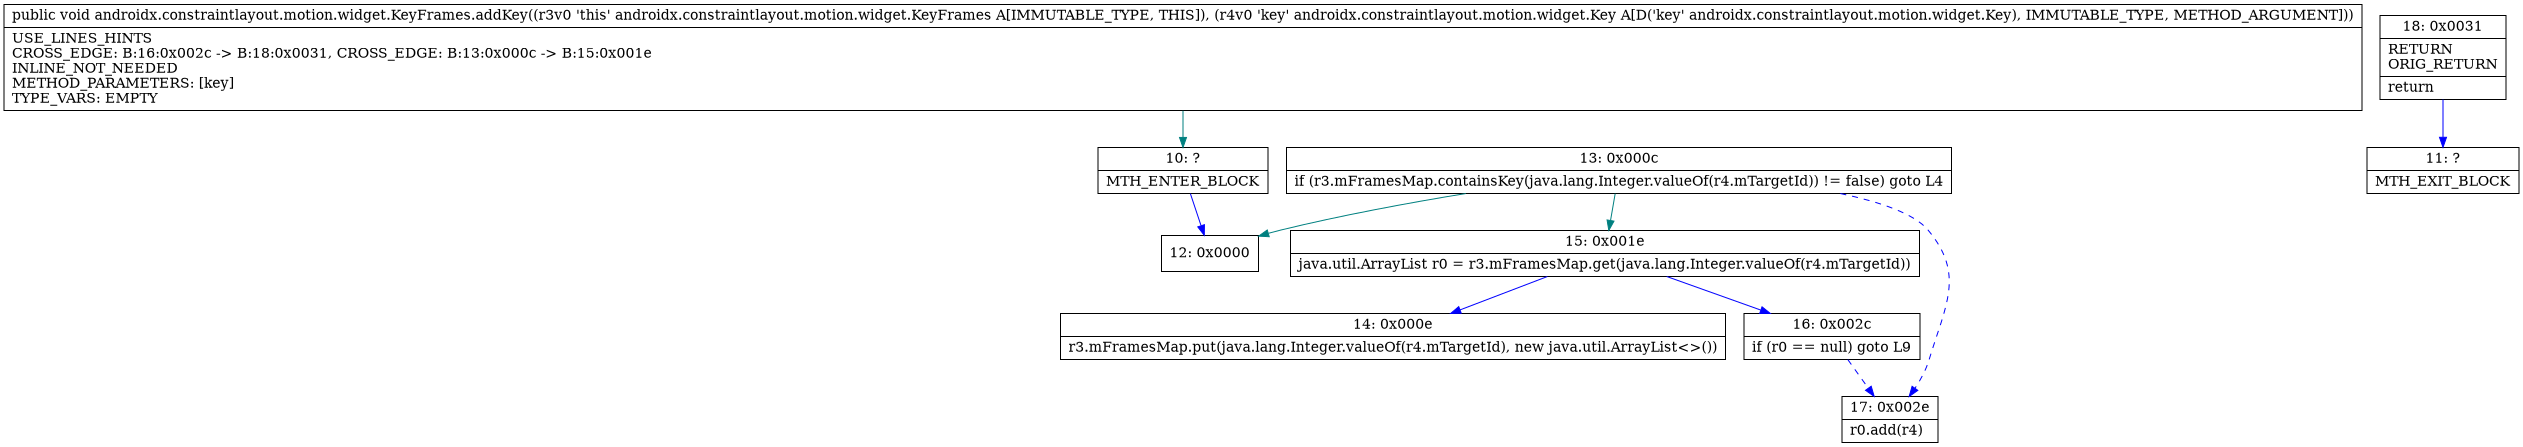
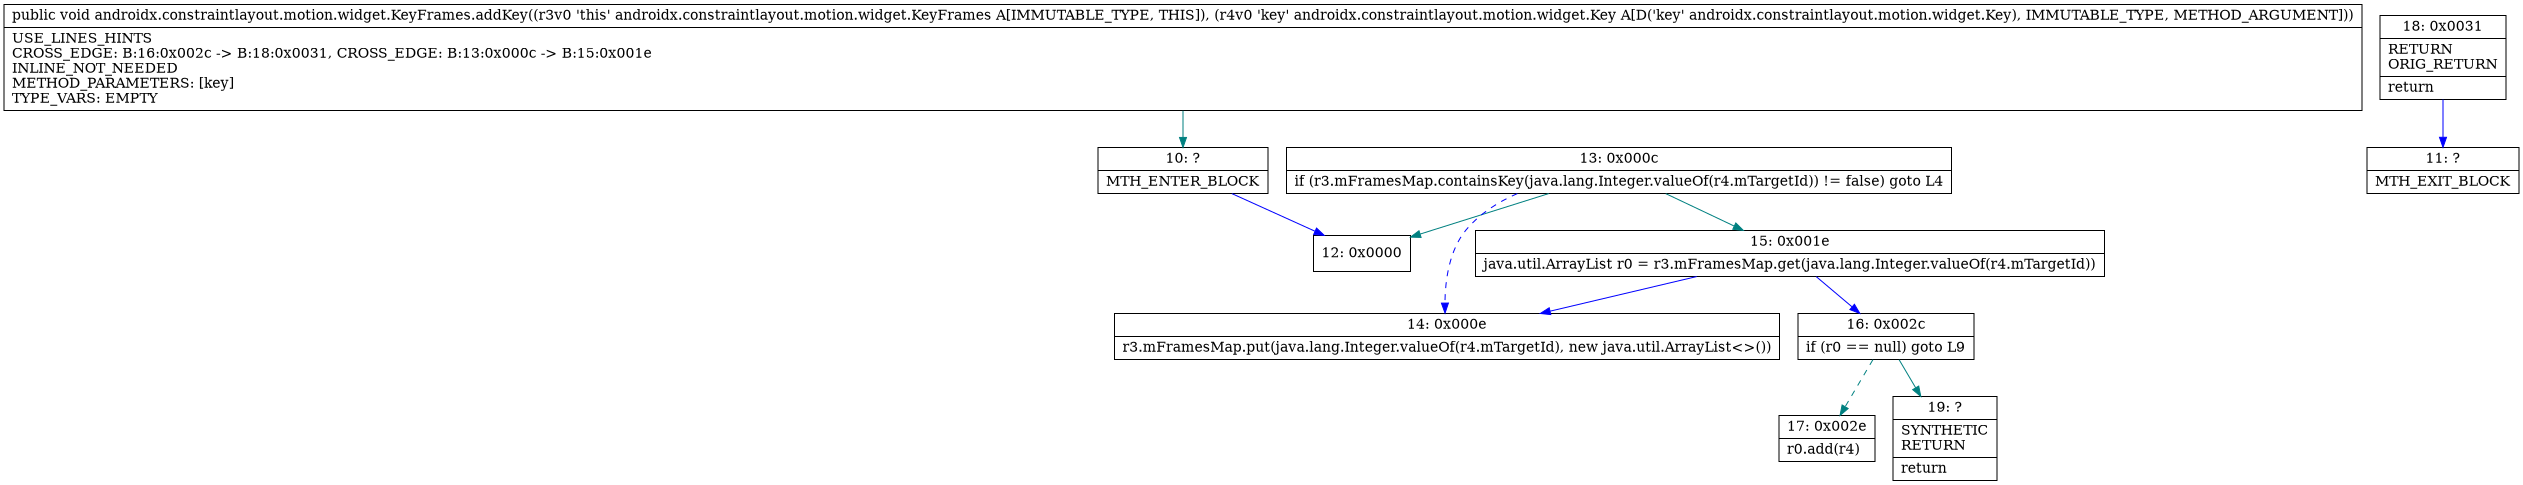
edge "13: 0x000c" -> "17: 0x002e": now "13: 0x000c" -> "14: 0x000e"
edge "16: 0x002c" -> "17: 0x002e": color blue -> teal
node "19: ?": added
